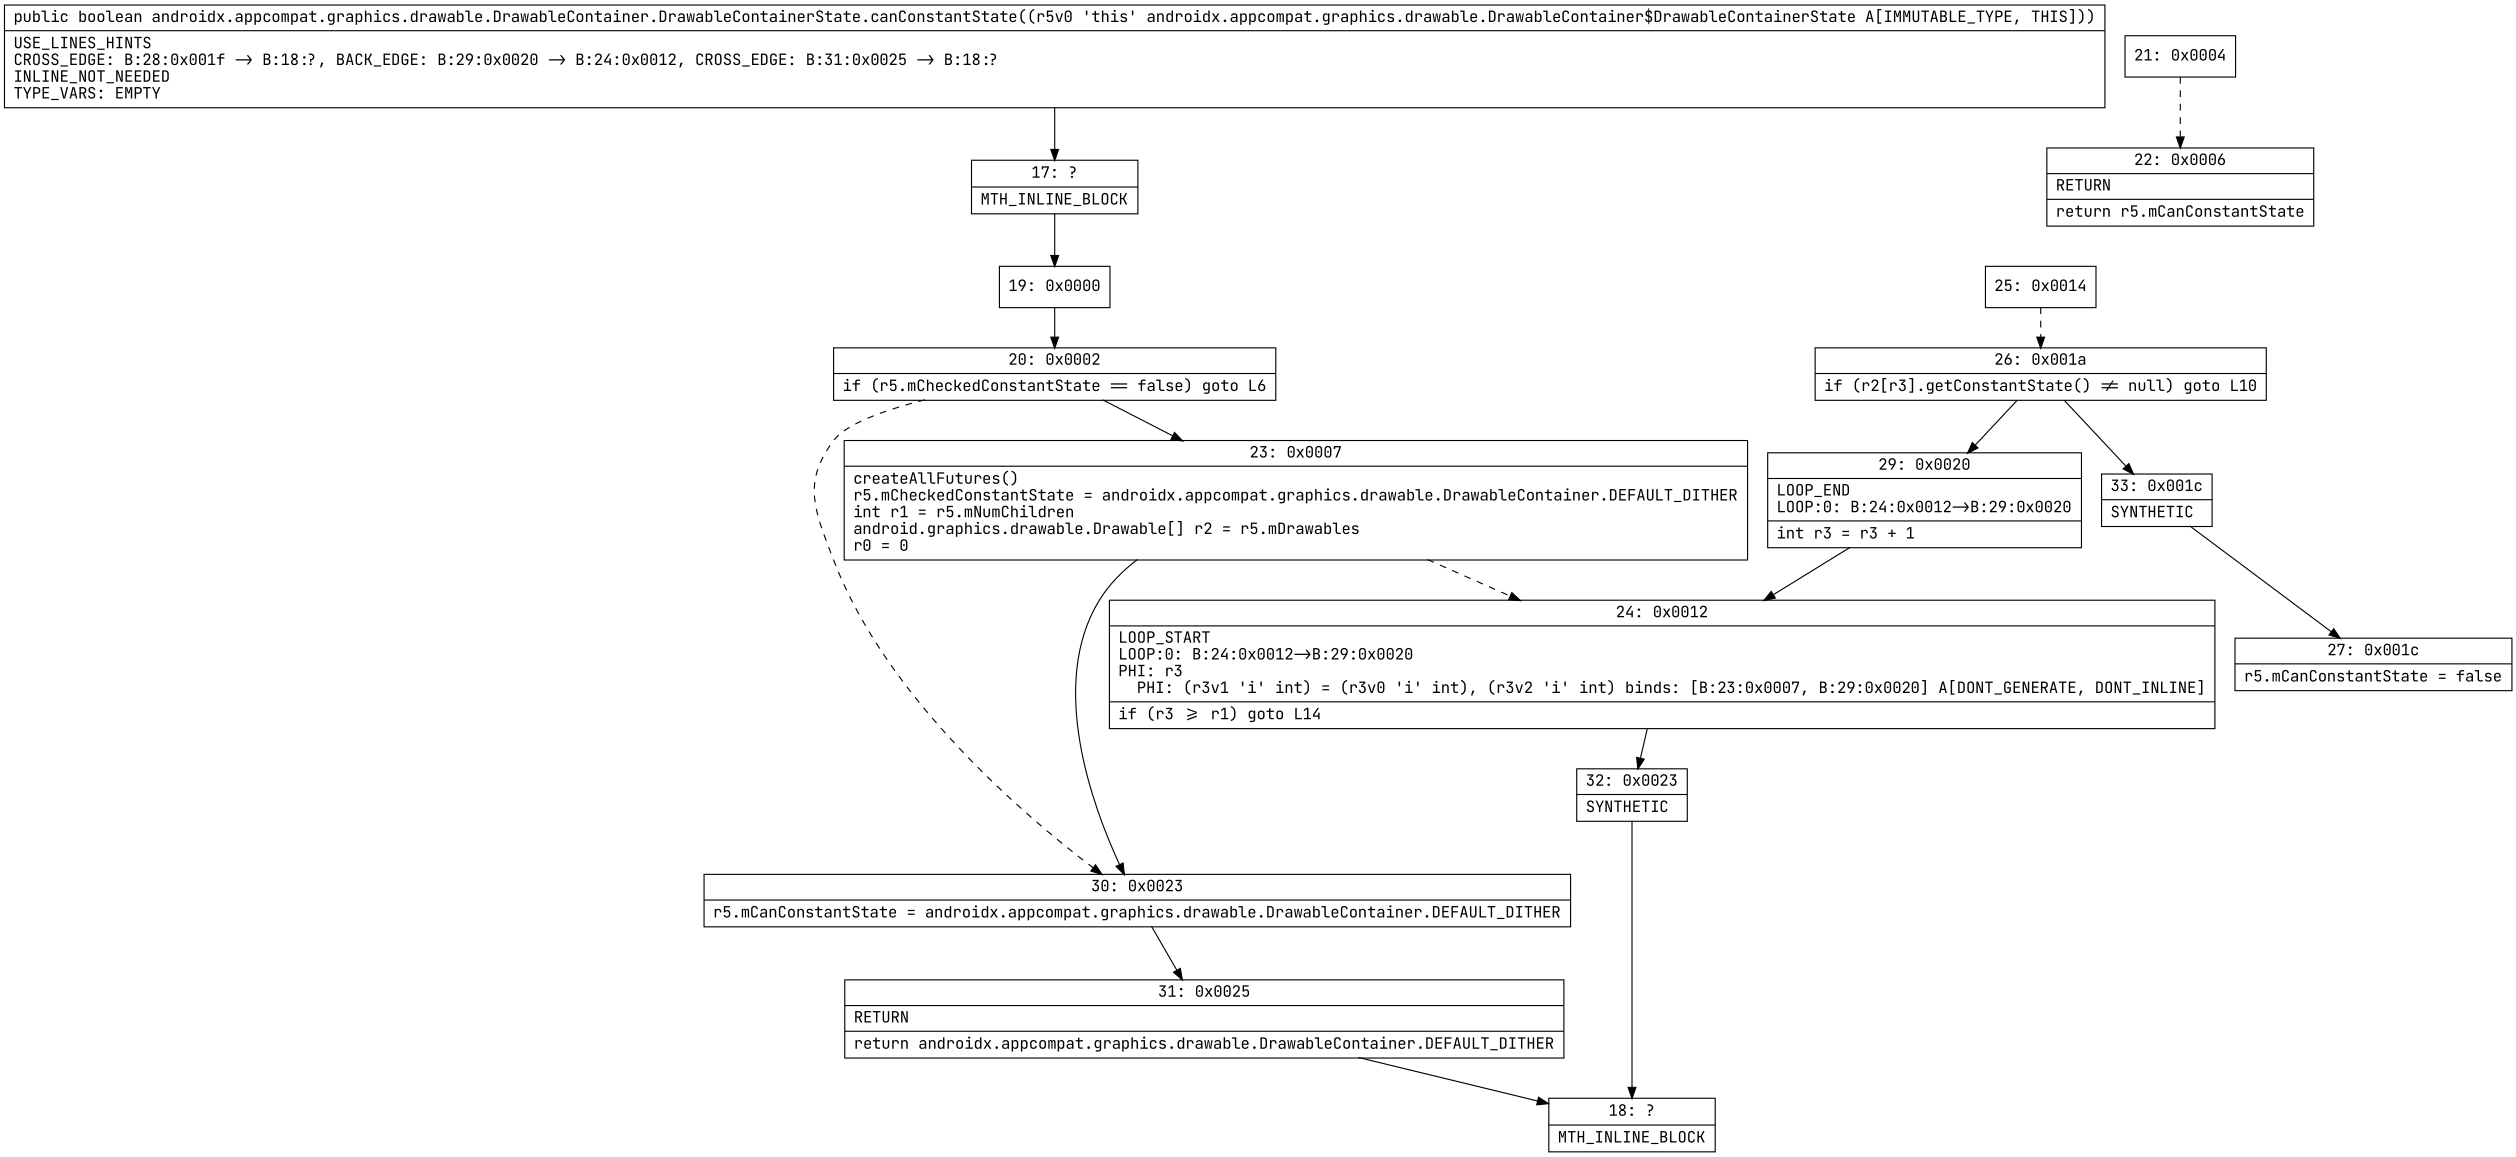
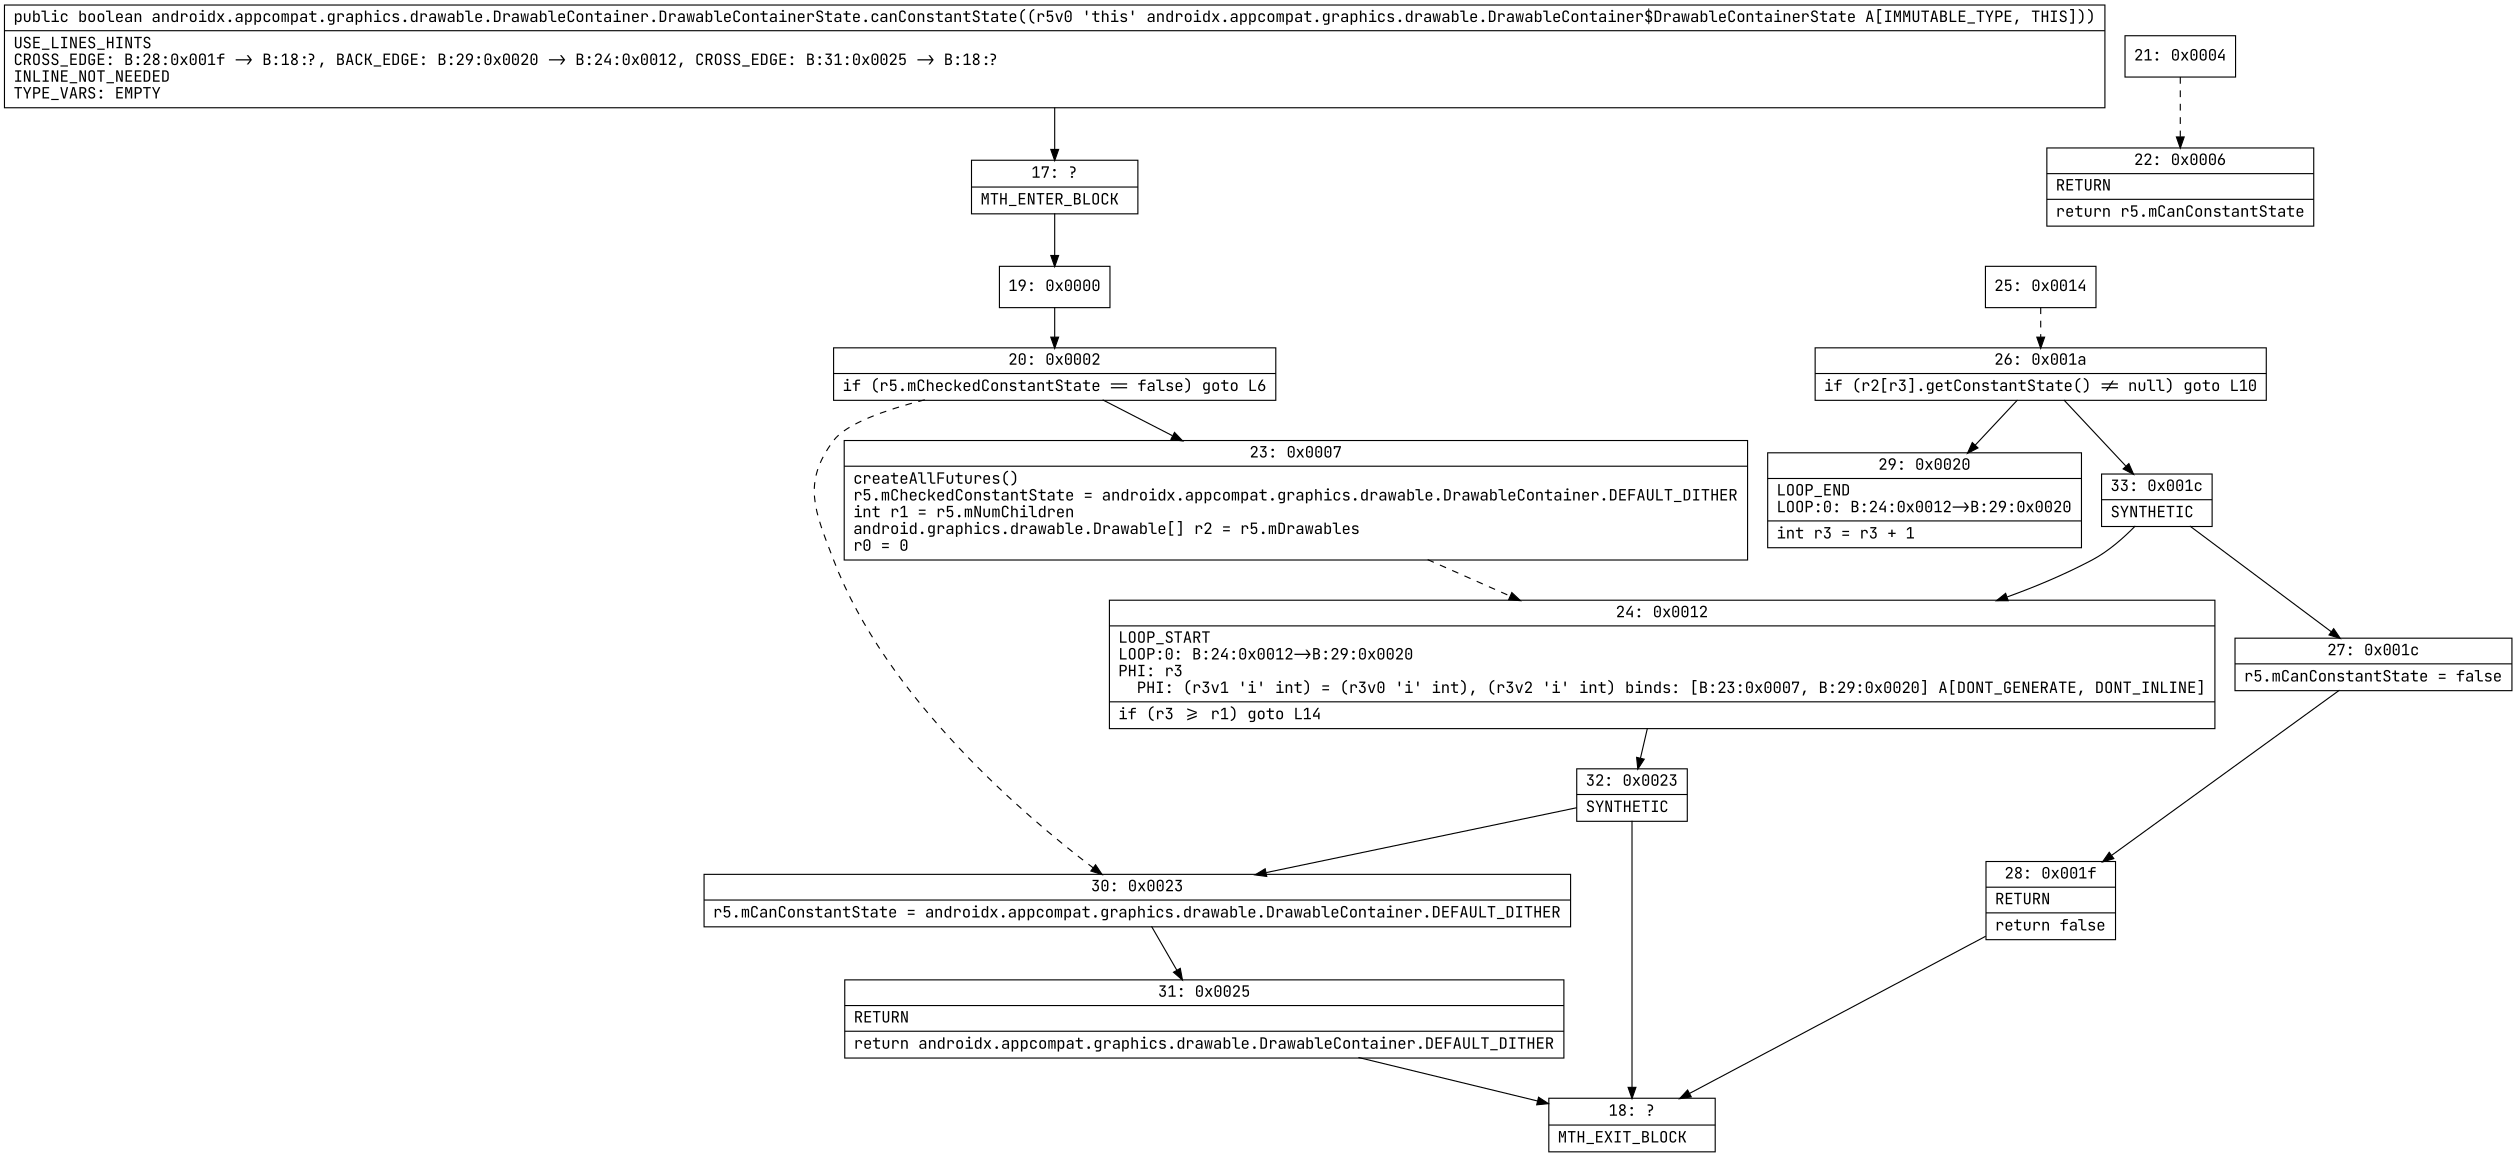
node "17: ?": text "MTH_INLINE_BLOCK" -> "MTH_ENTER_BLOCK"
edge "29: 0x0020" -> "24: 0x0012": now "33: 0x001c" -> "24: 0x0012"
edge "23: 0x0007" -> "30: 0x0023": now "32: 0x0023" -> "30: 0x0023"
node "28: 0x001f": added
node "18: ?": text "MTH_INLINE_BLOCK" -> "MTH_EXIT_BLOCK"
